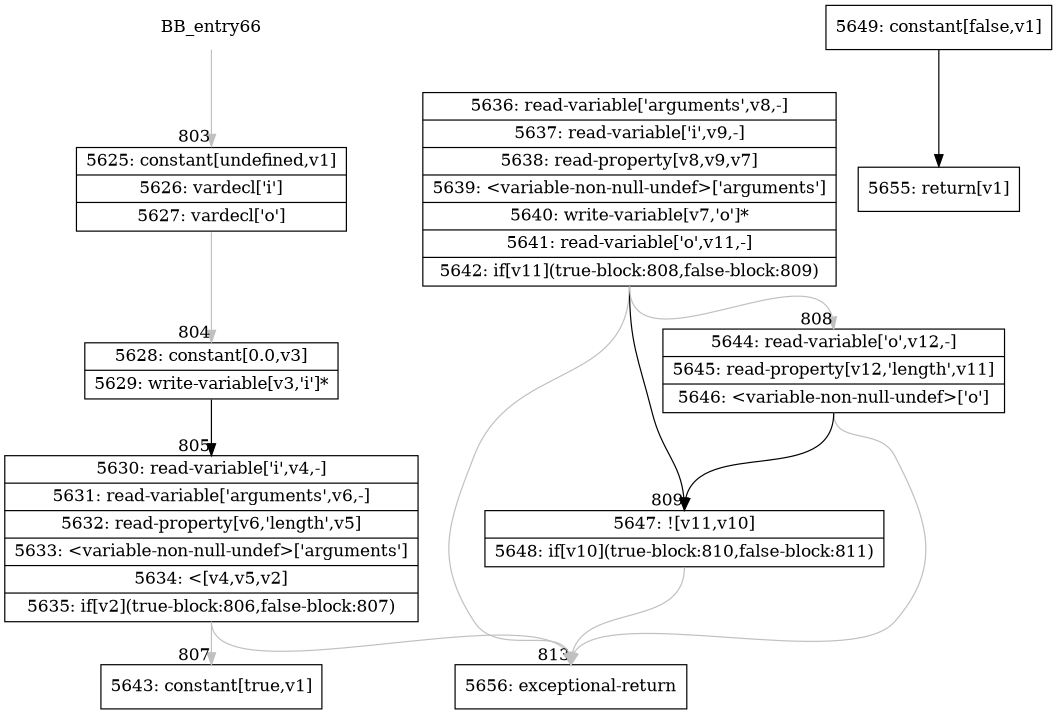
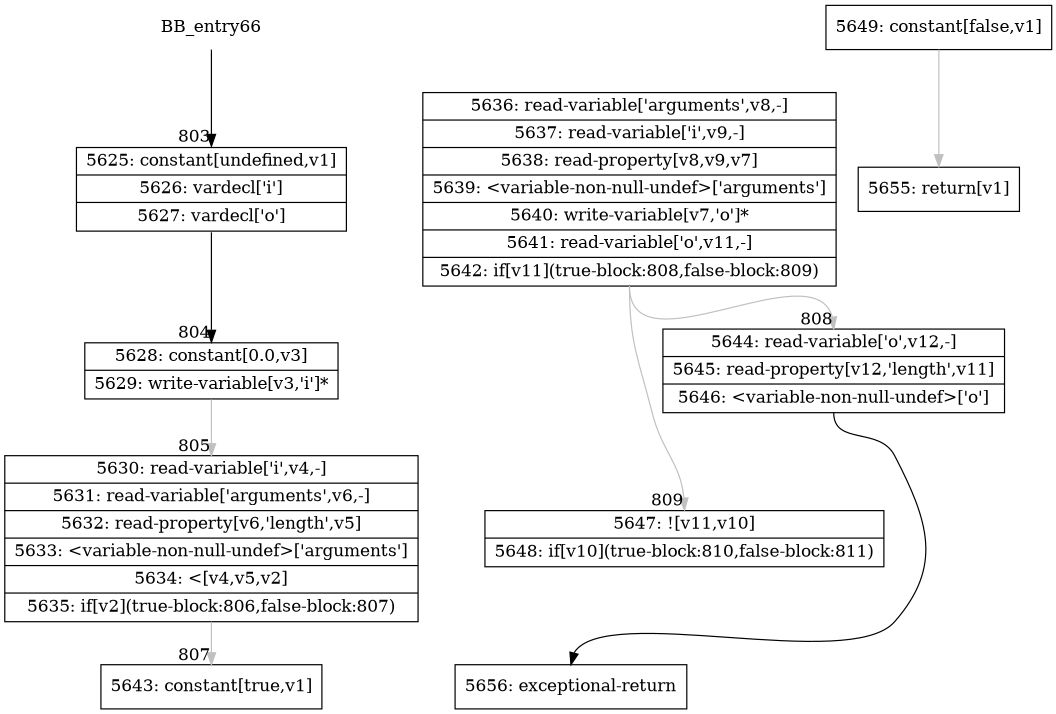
edge "BB_entry66" -> "5625: constant[undefined,v1]": color gray -> black
edge "5649: constant[false,v1]" -> "5655: return[v1]": color black -> gray
edge "5625: constant[undefined,v1]" -> "5628: constant[0.0,v3]": color gray -> black
edge "5636: read-variable['arguments',v8,-]" -> "5647: ![v11,v10]": color black -> gray
edge "5628: constant[0.0,v3]" -> "5630: read-variable['i',v4,-]": color black -> gray
edge "5644: read-variable['o',v12,-]" -> "5647: ![v11,v10]": removed
edge "5636: read-variable['arguments',v8,-]" -> "5656: exceptional-return": removed
edge "5647: ![v11,v10]" -> "5656: exceptional-return": removed
edge "5644: read-variable['o',v12,-]" -> "5656: exceptional-return": color gray -> black
edge "5630: read-variable['i',v4,-]" -> "5656: exceptional-return": removed
